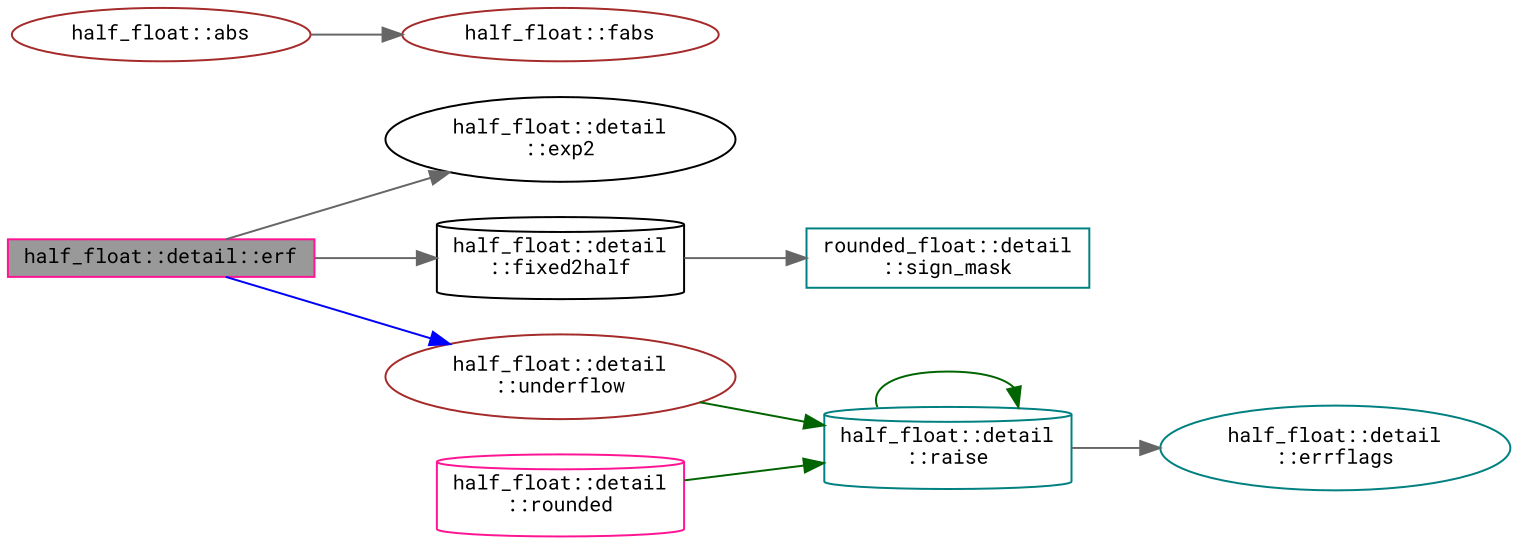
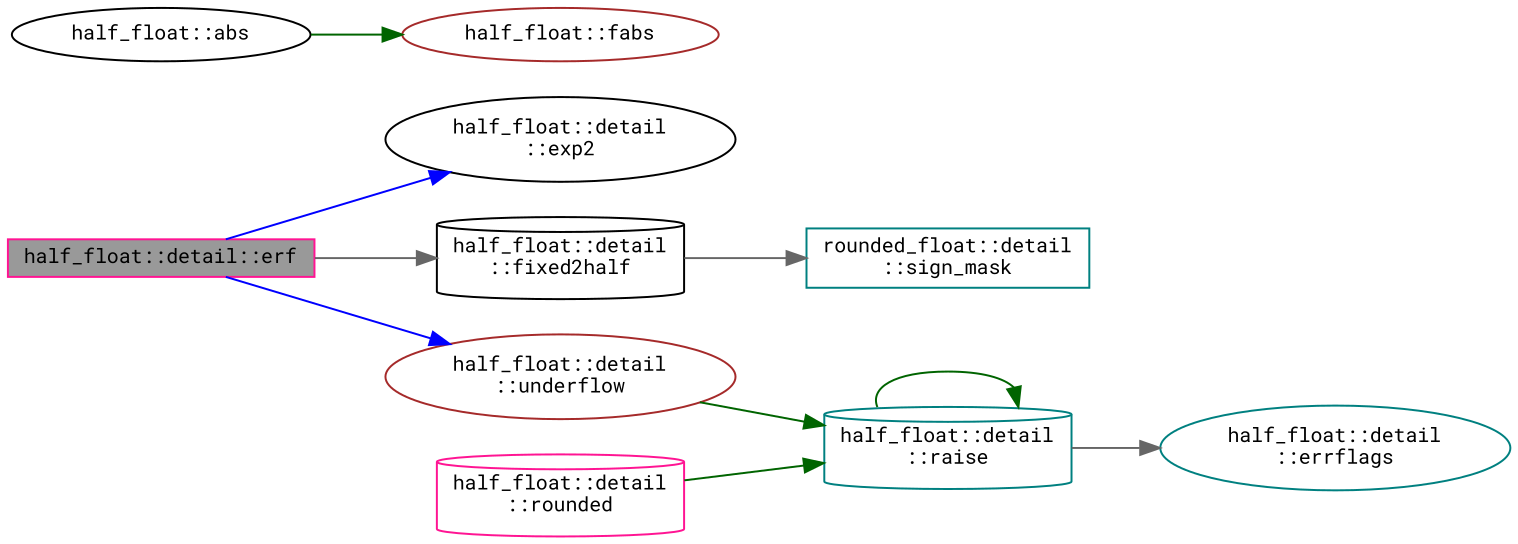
node "half_float::abs": color brown -> black
edge "half_float::abs" -> "half_float::fabs": color gray40 -> darkgreen
edge "half_float::detail::erf" -> "half_float::detail ::exp2": color gray40 -> blue
